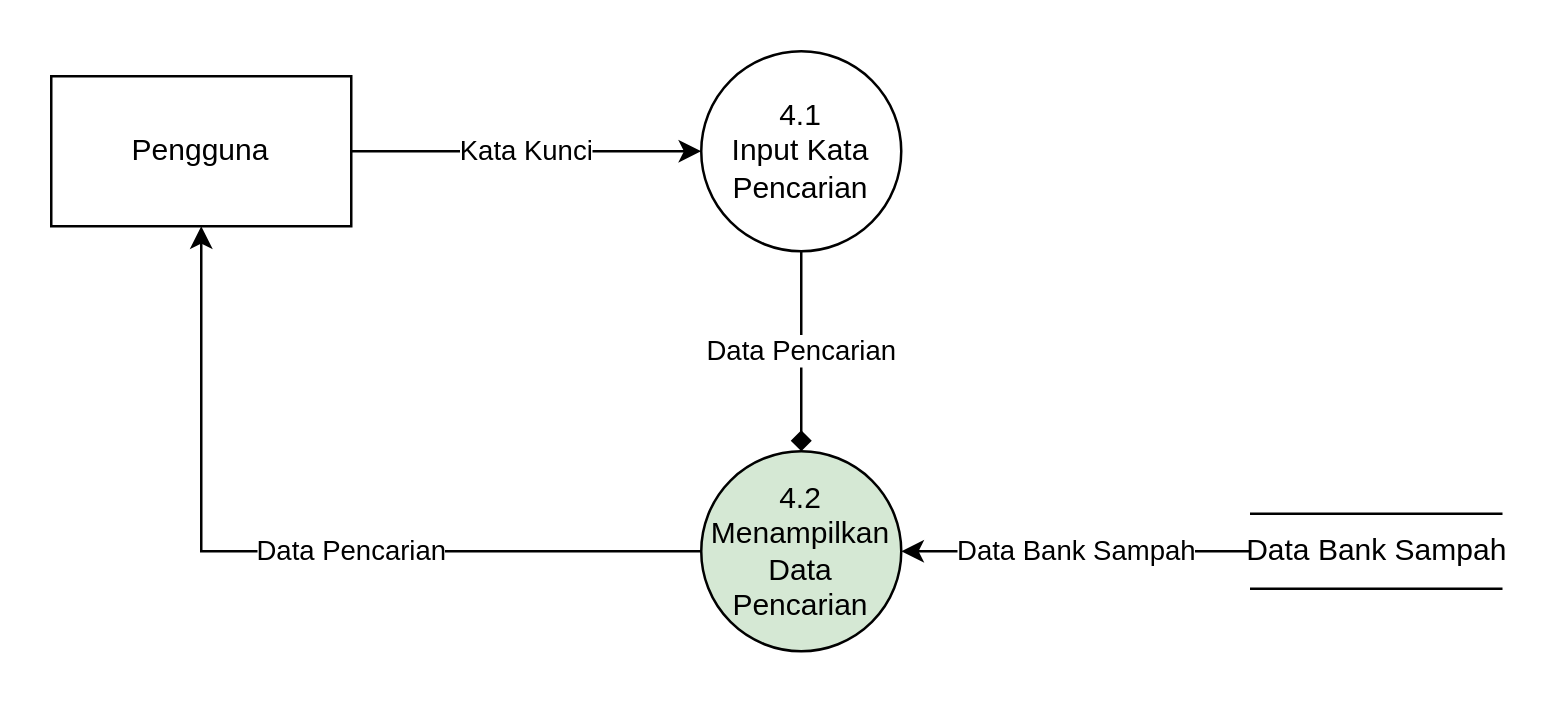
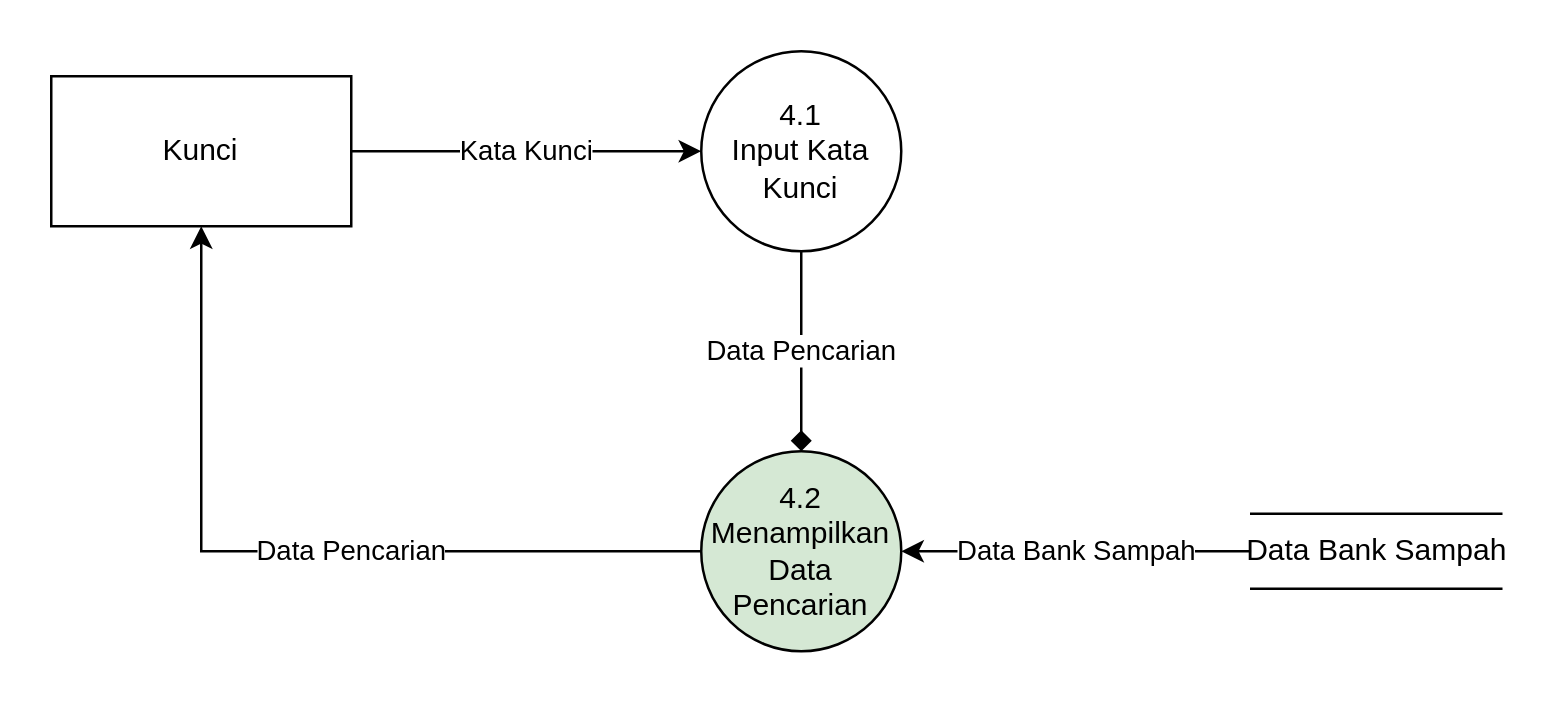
node "Pengguna": label "Pengguna" -> "Kunci"
node "4.1 Input Kata Pencarian": label "4.1 Input Kata Pencarian" -> "4.1 Input Kata Kunci"
